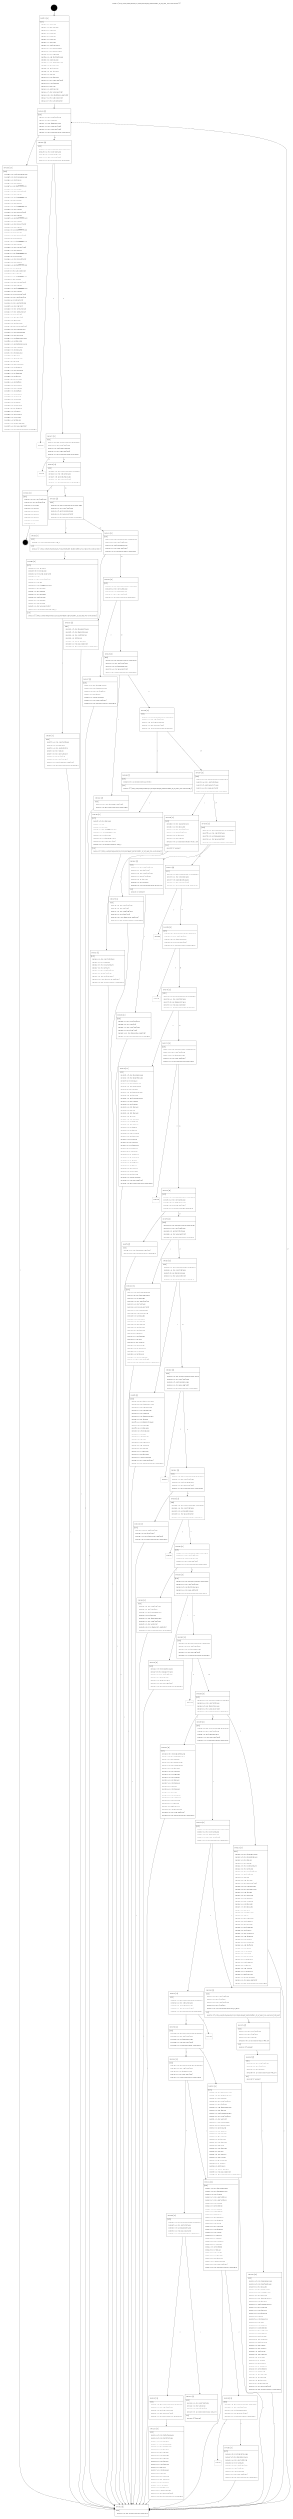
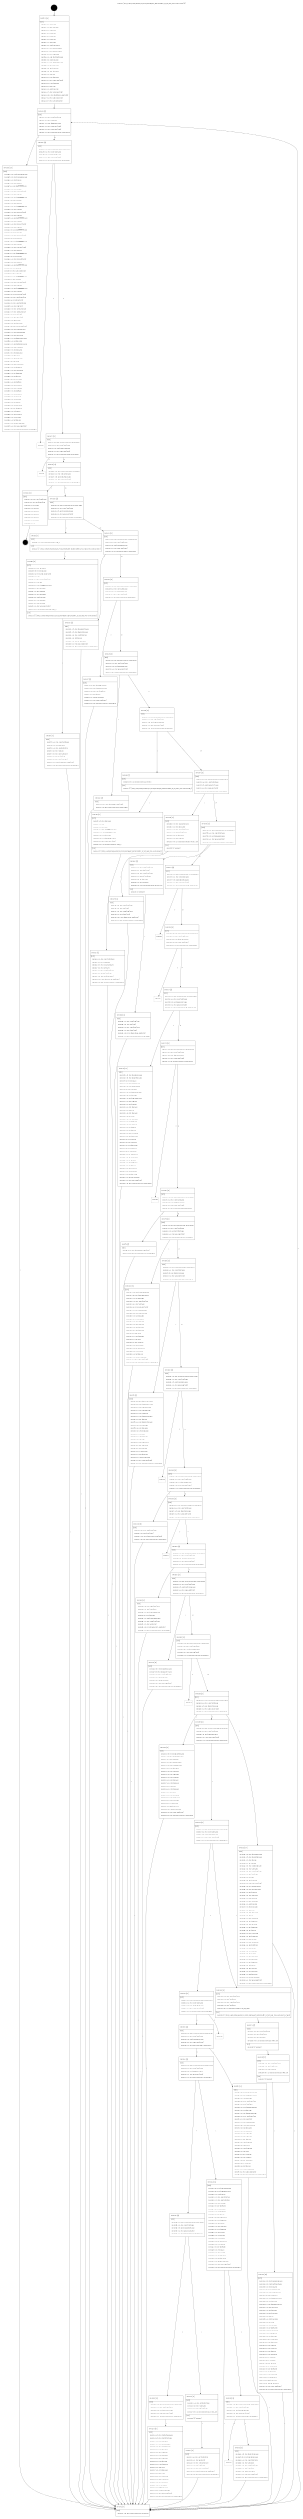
node "0x401c1c [30]": added
